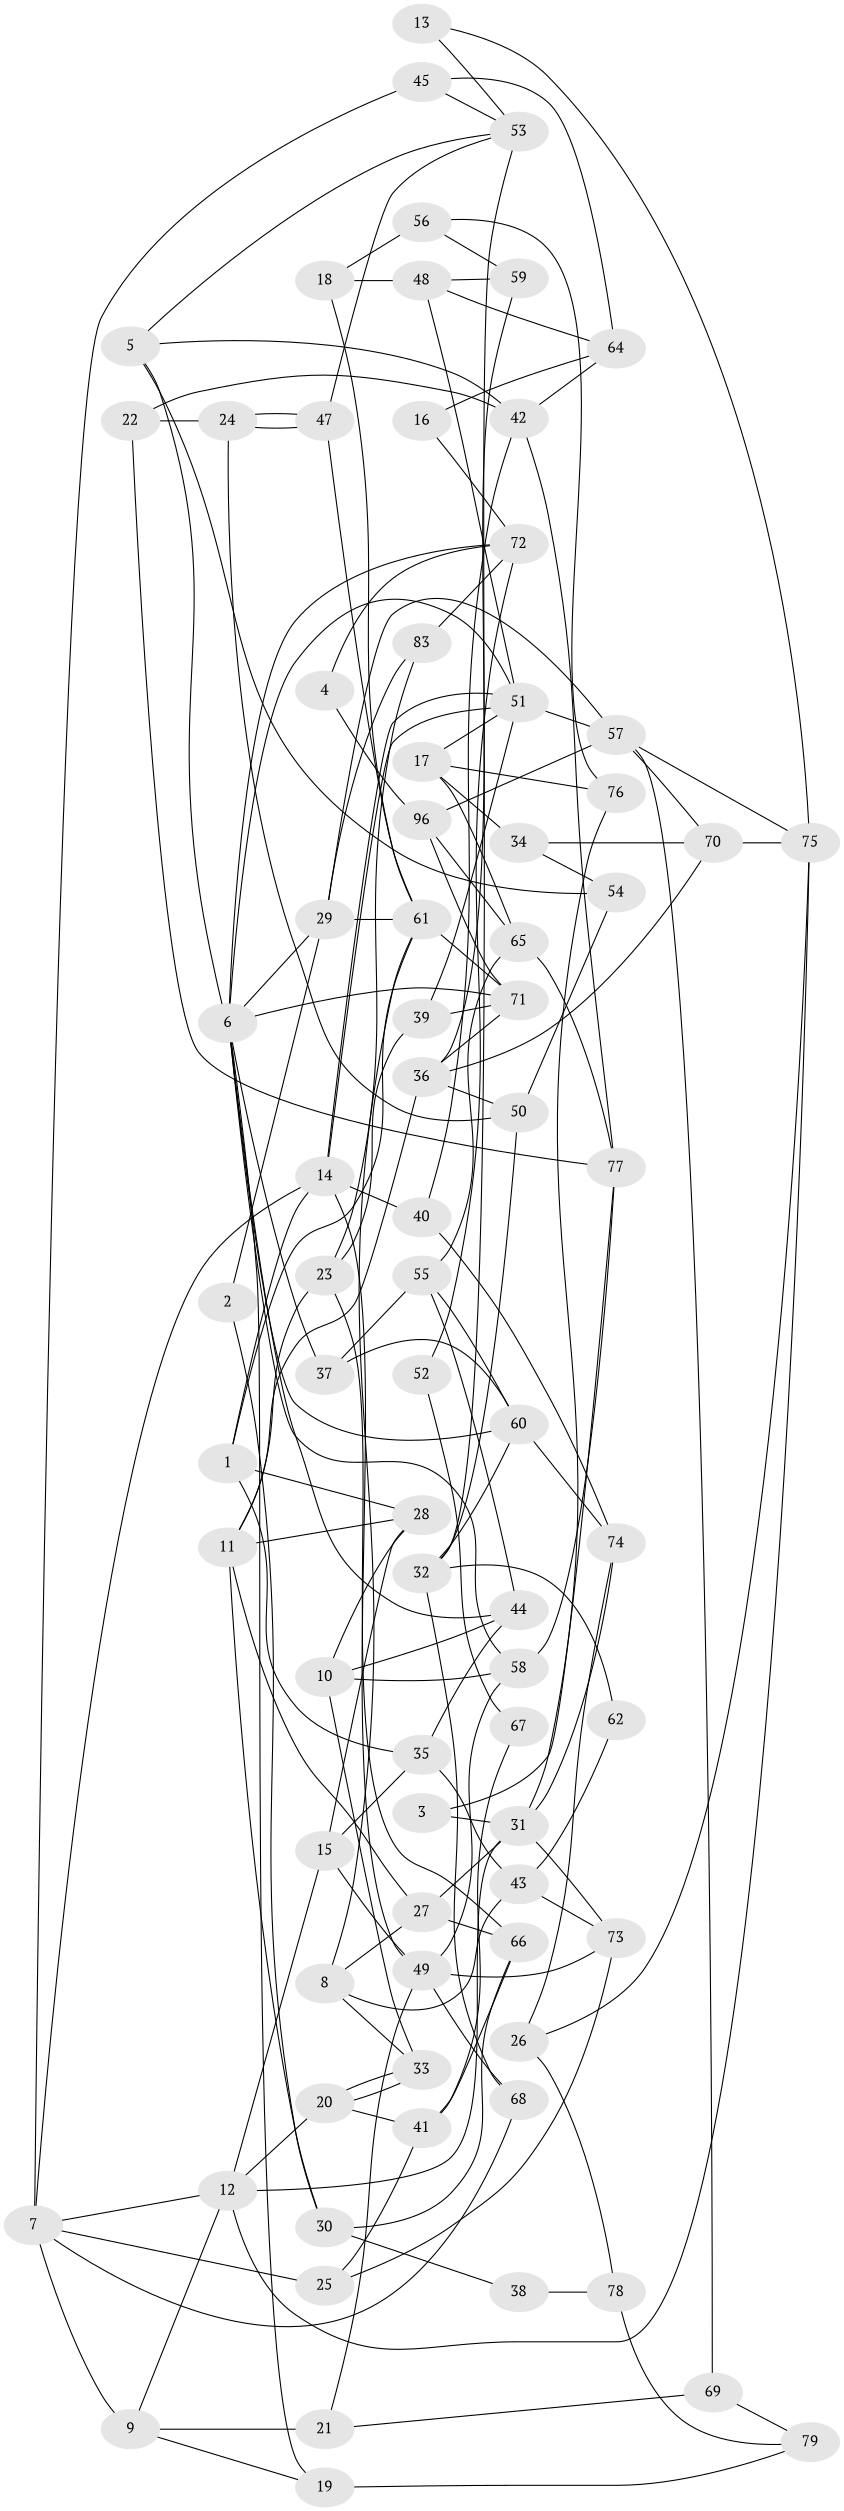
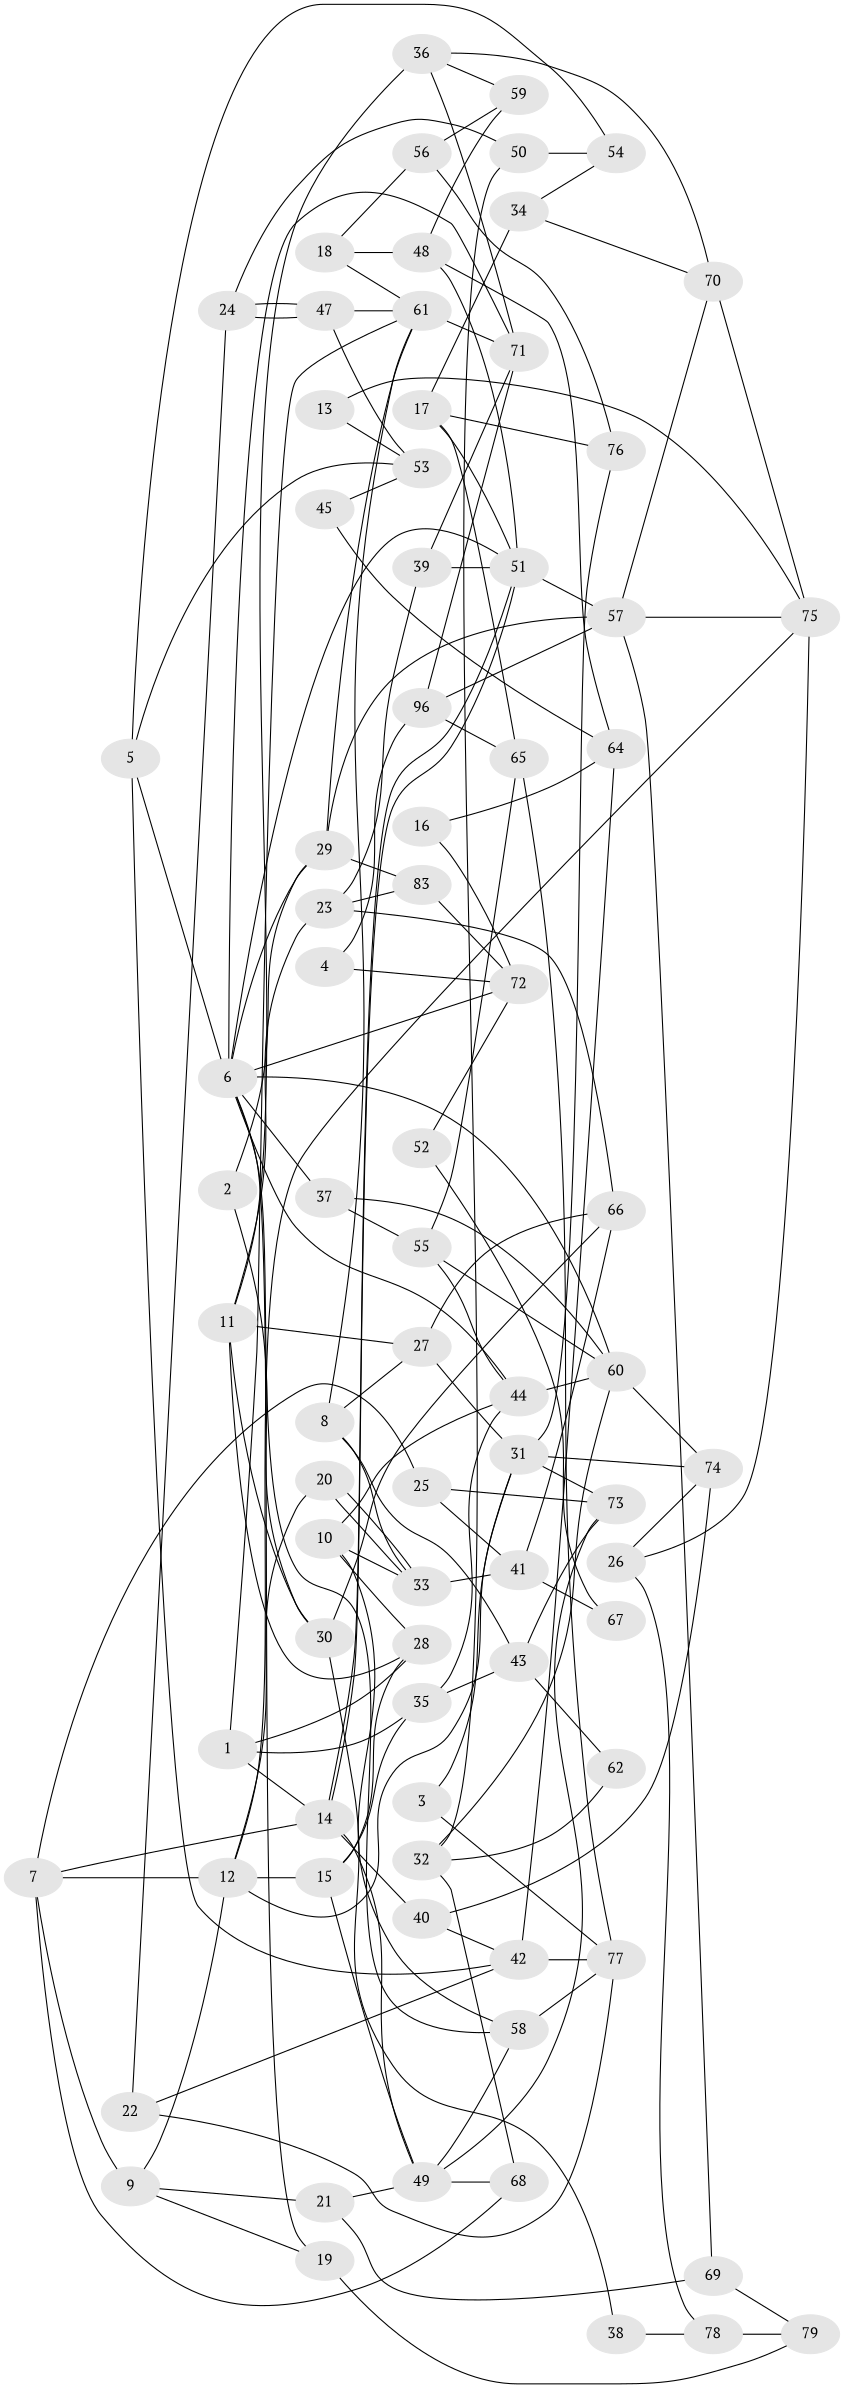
edge "53" -- "32": removed
edge "45" -- "7": removed
edge "36" -- "50": removed
edge "60" -- "44": added
edge "20" -- "41": now "33" -- "41"
